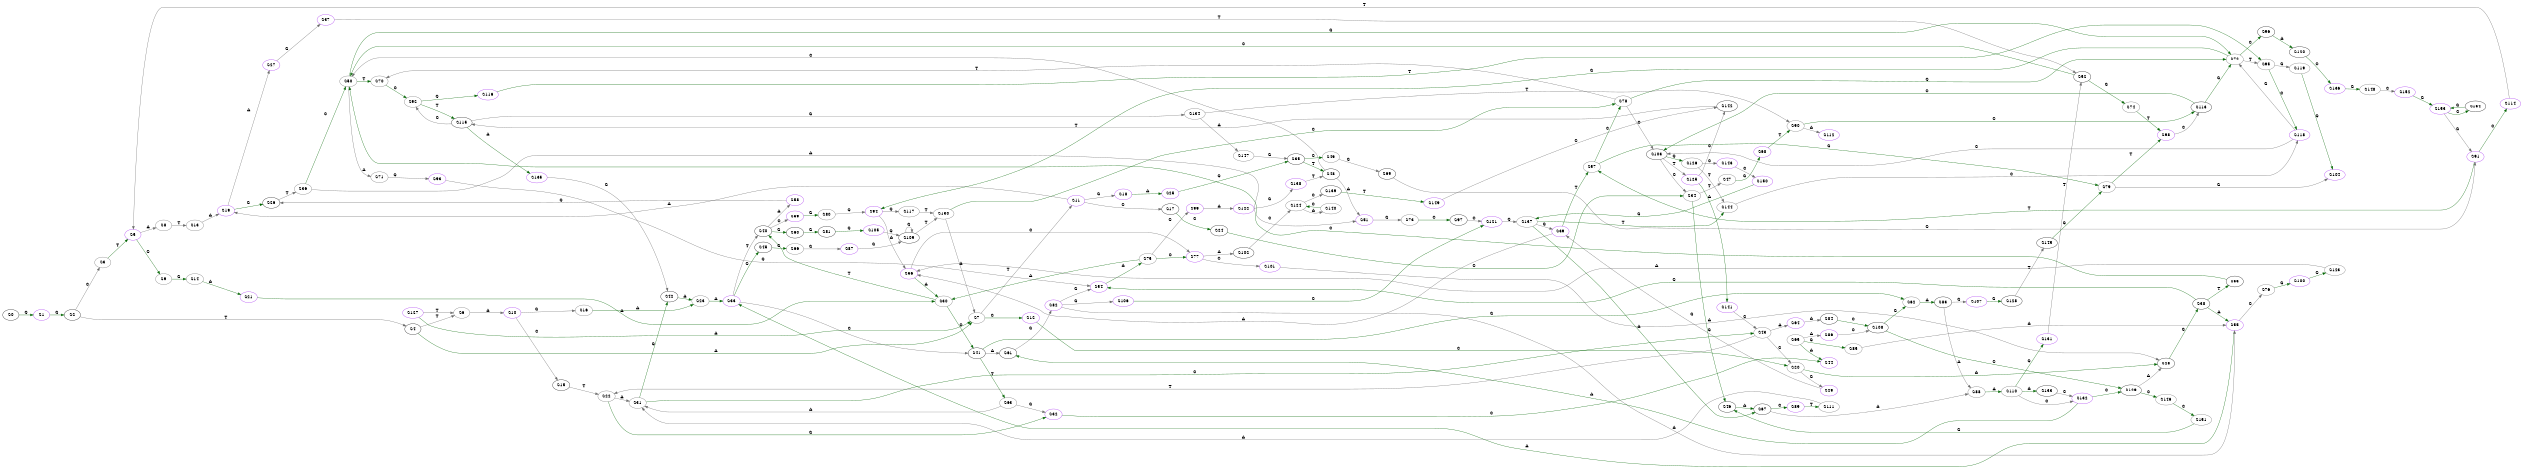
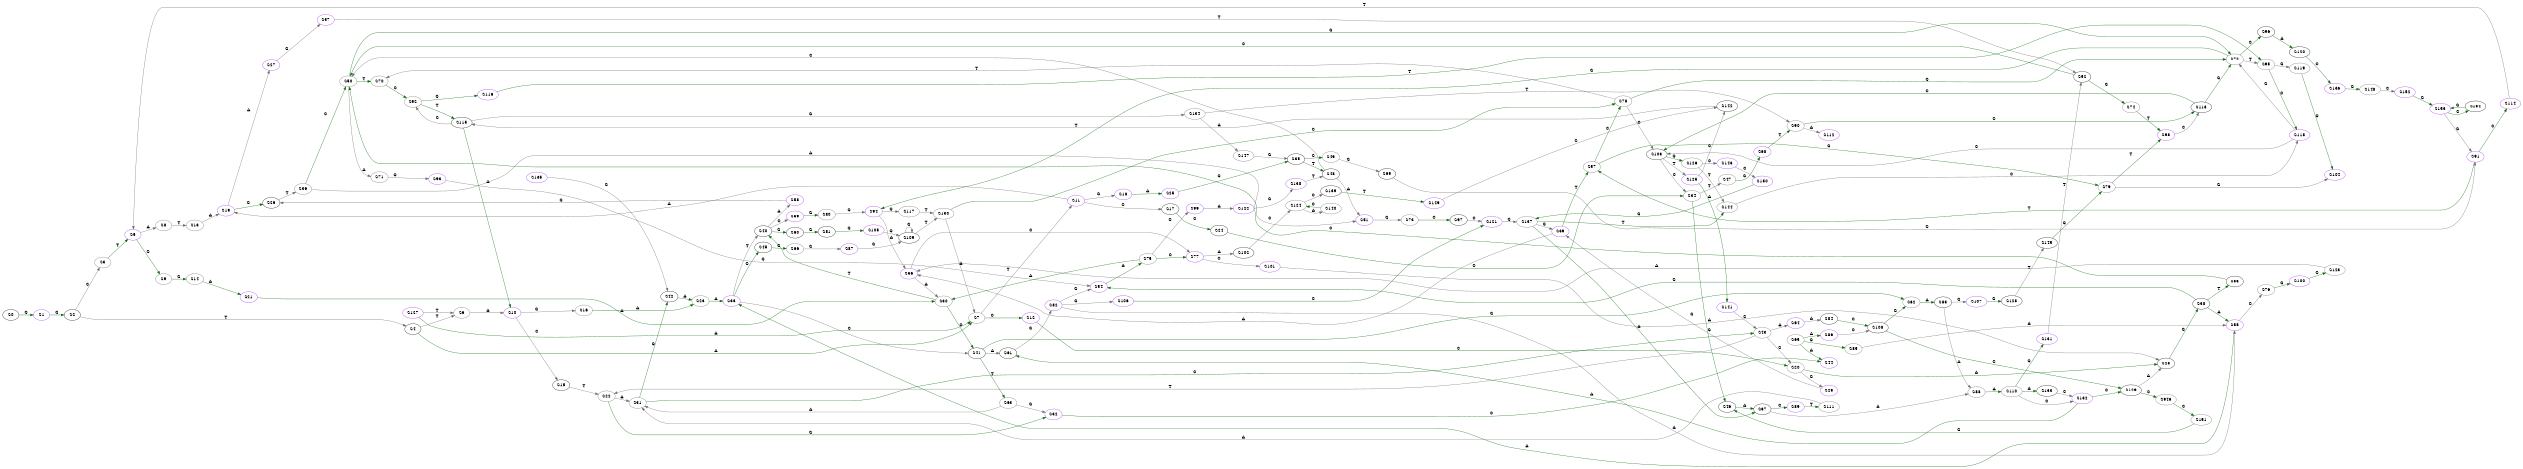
edge "S115" -> "S135": now "S115" -> "S10"
edge "S56" -> "S30": color darkgreen -> gray40
edge "S65" -> "S86": color gray40 -> darkgreen
node "S146": label "S146" -> "S946"
